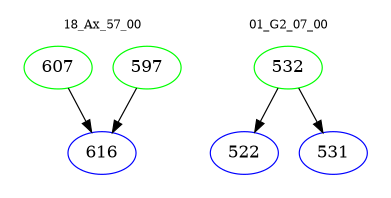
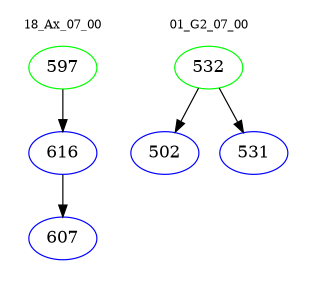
cluster "18_Ax_57_00": label "18_Ax_57_00" -> "18_Ax_07_00"
node "607": color green -> blue
edge "607" -> "616": reversed
node "522": label "522" -> "502"
